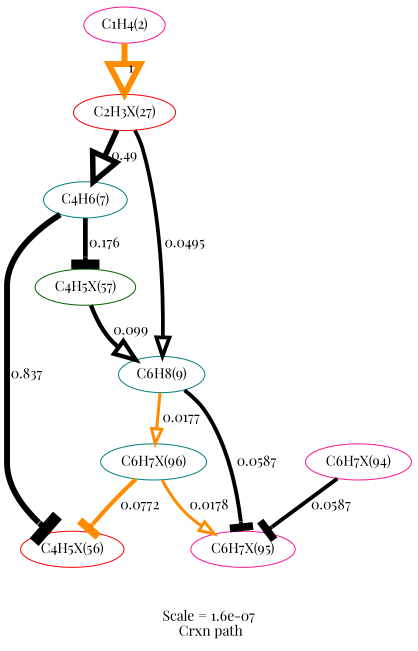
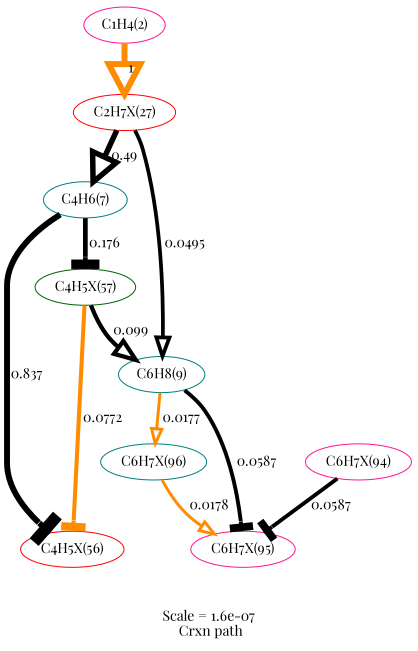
node "C2H3X(27)": label "C2H3X(27)" -> "C2H7X(27)"
edge "C6H7X(96)" -> "C4H5X(56)": now "C4H5X(57)" -> "C4H5X(56)"
